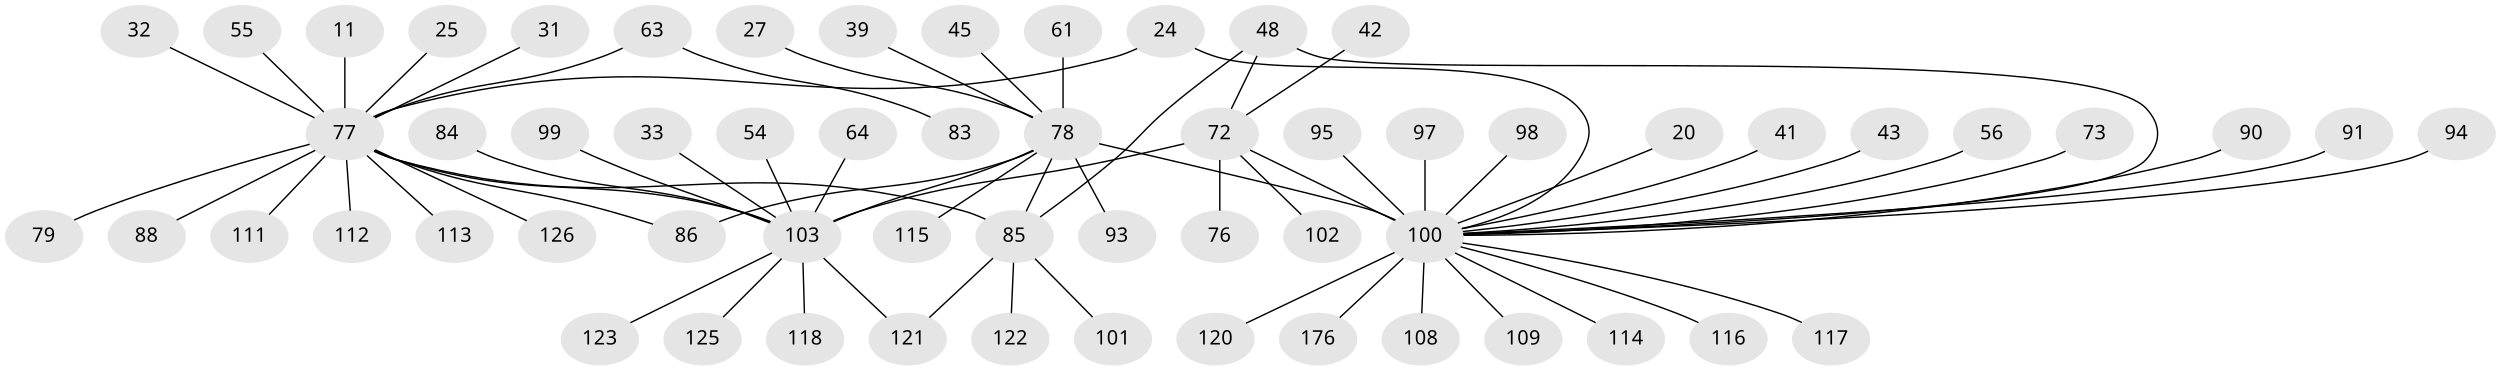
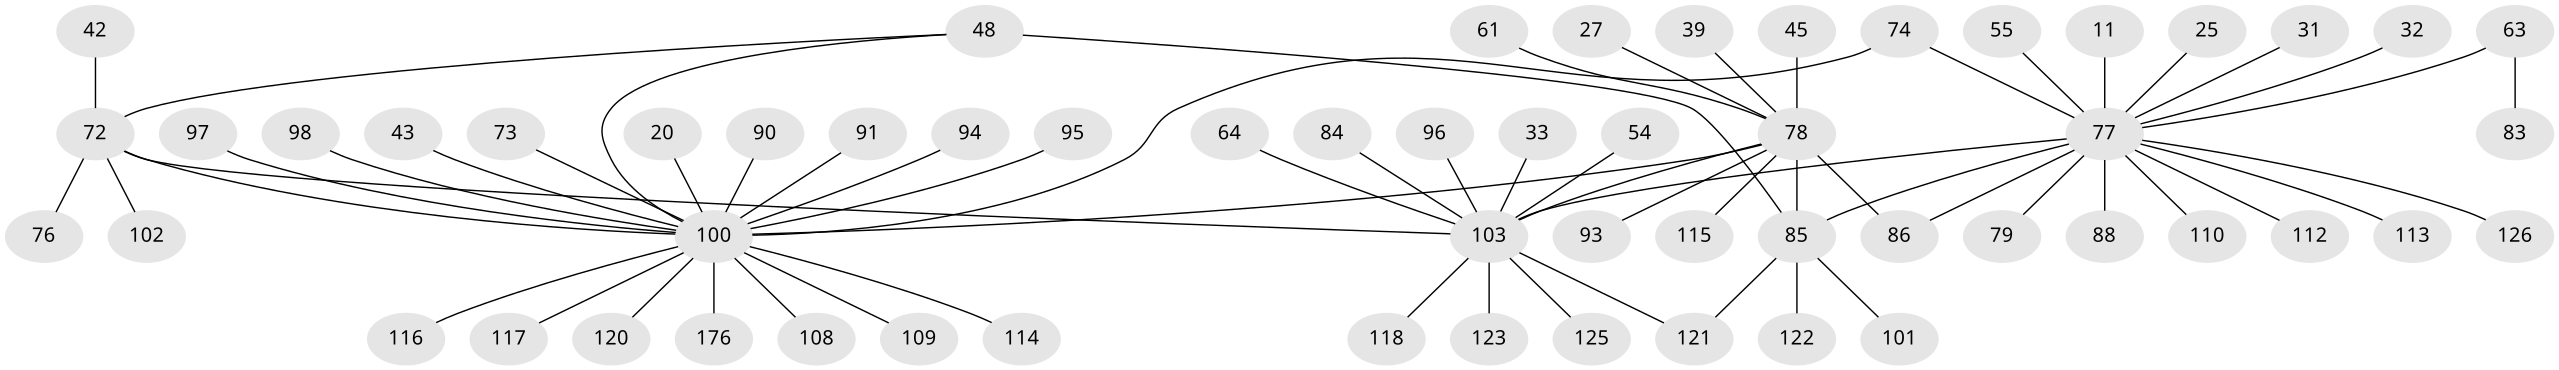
node "24": label "24" -> "74"
node "99": label "99" -> "96"
node "41": removed
node "56": removed
node "111": label "111" -> "110"
